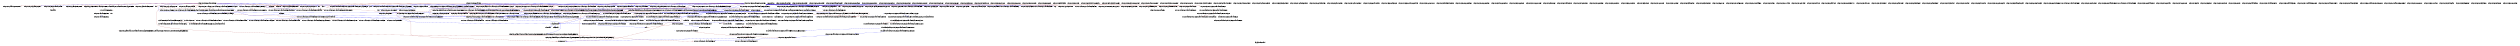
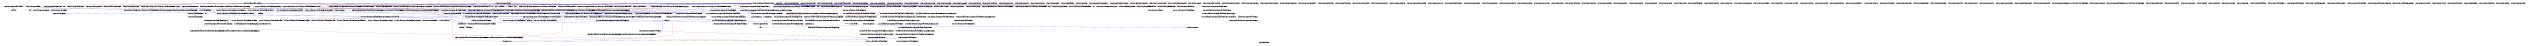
node "fopen": added
